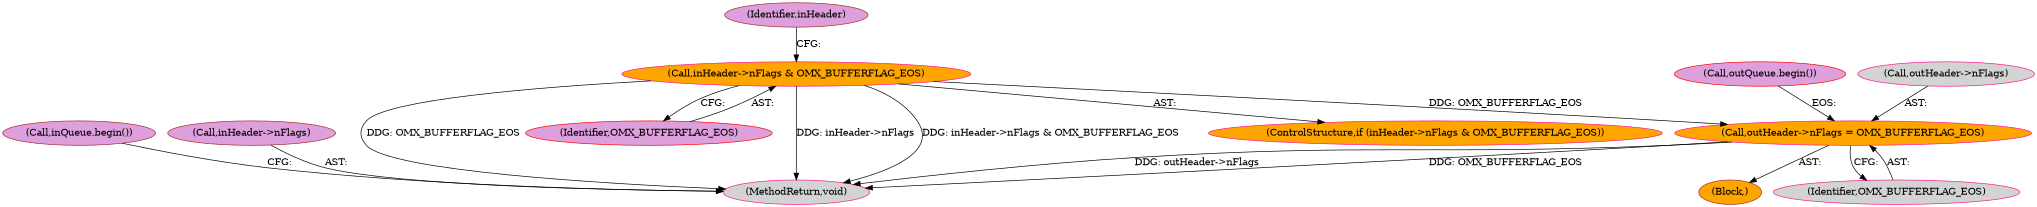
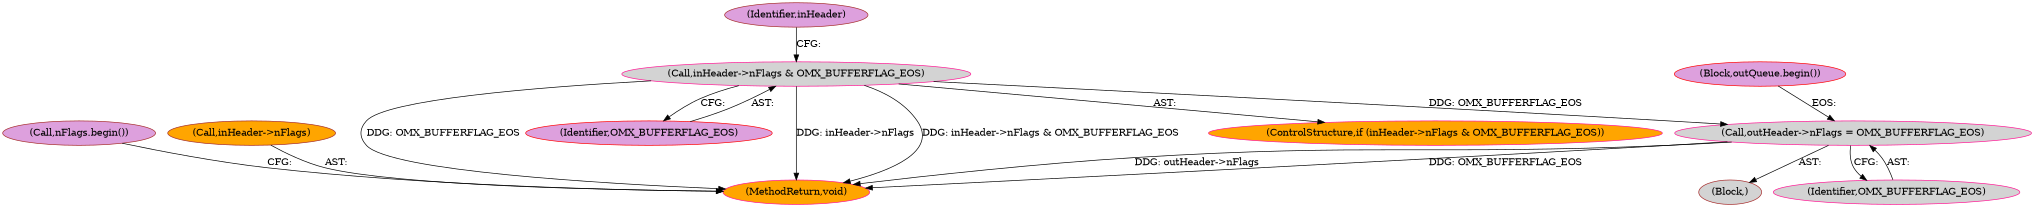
node "(Call,inHeader->nFlags & OMX_BUFFERFLAG_EOS)": fillcolor orange -> lightgrey
node "(Call,outQueue.begin())": label "(Call,outQueue.begin())" -> "(Block,outQueue.begin())"
node "(Call,outHeader->nFlags)": removed
node "(Call,inQueue.begin())": label "(Call,inQueue.begin())" -> "(Call,nFlags.begin())"
node "(Call,inHeader->nFlags)": fillcolor plum -> orange
node "(Call,outHeader->nFlags = OMX_BUFFERFLAG_EOS)": fillcolor orange -> lightgrey
node "(MethodReturn,void)": fillcolor lightgrey -> orange
node "(Block,)": fillcolor orange -> lightgrey
